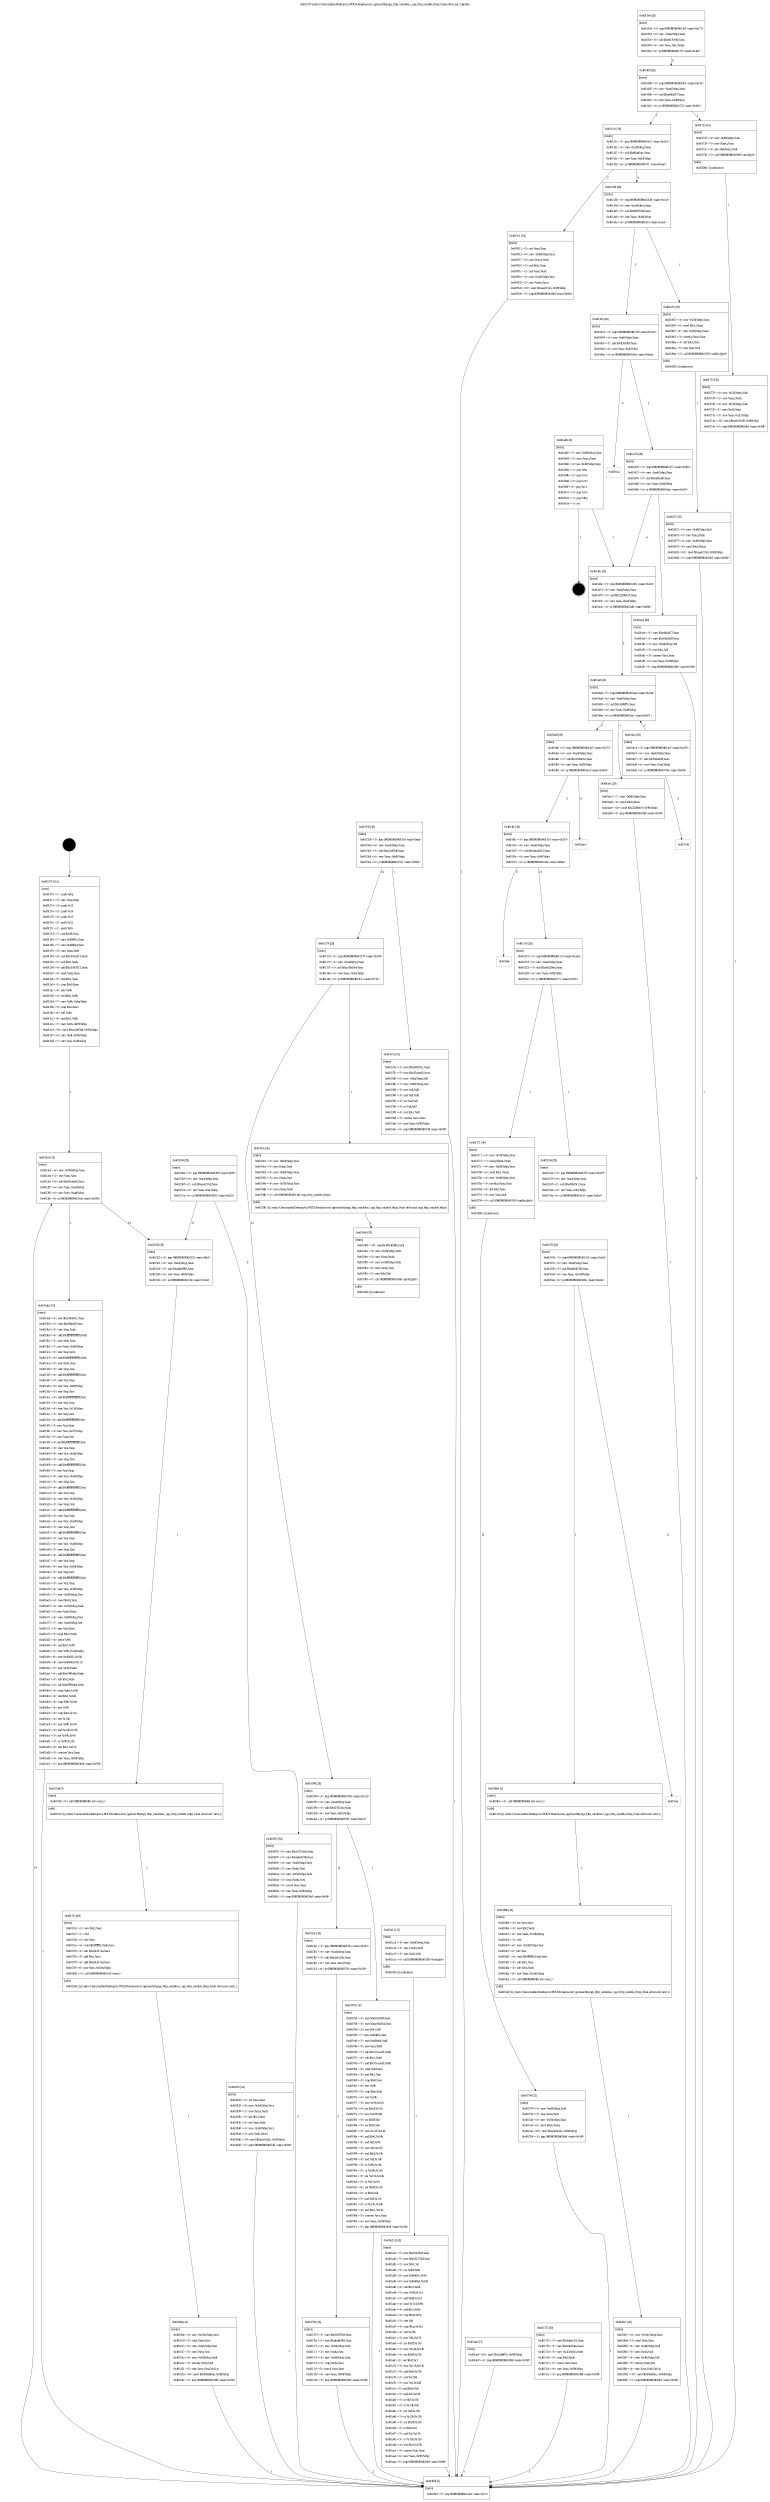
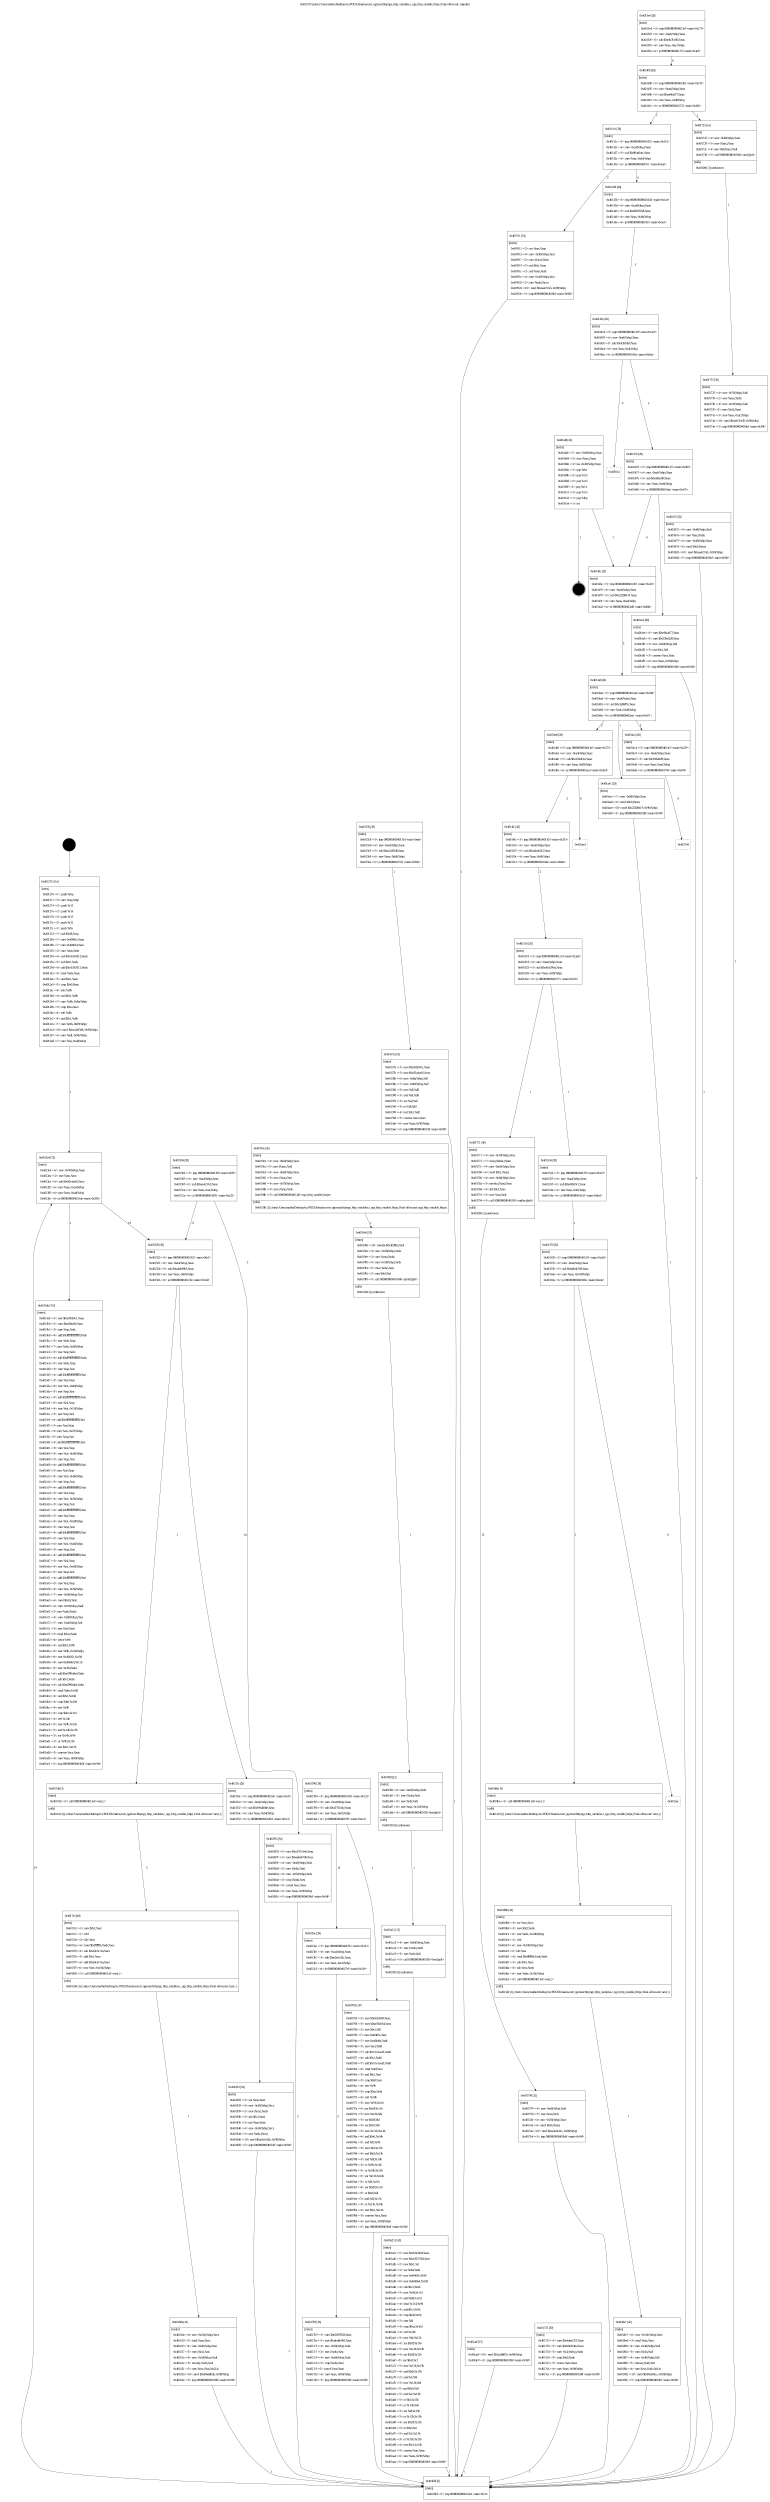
node "0x401855 [29]": removed
edge "0x4014c4 [28]" -> "0x4014a8 [28]": reversed
edge "0x4014fc [28]" -> "0x401518 [28]": label " 14" -> " 2"
node "0x401374 [28]": removed
node "0x401abe": removed
edge "0x401534 [28]" -> "0x401550 [28]": added, label "1"
node "0x40133c [28]": added
node "0x4019fd [21]": added
edge "0x4015ab [315]" -> "0x401bbf [5]": removed, label "1"
edge "0x4017b9 [36]" -> "0x401bbf [5]": removed, label "2"
